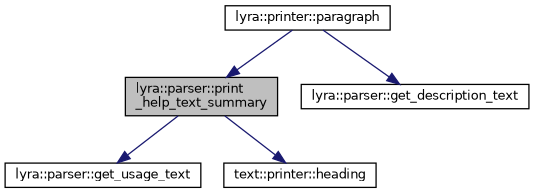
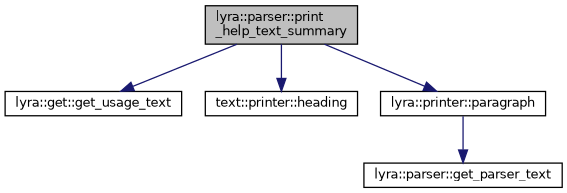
edge "lyra::printer::paragraph" -> "lyra::parser::print _help_text_summary": reversed
node "lyra::parser::get_description_text": label "lyra::parser::get_description_text" -> "lyra::parser::get_parser_text"
node "lyra::parser::get_usage_text": label "lyra::parser::get_usage_text" -> "lyra::get::get_usage_text"
